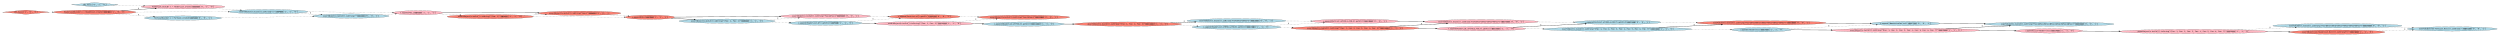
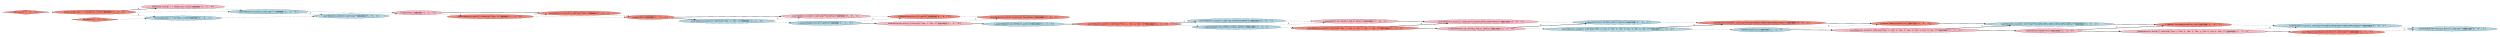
node "a01_basic['0', '1', '0']": removed
node "a01_basic['0', '0', '1']": added
node "x.append((NameValuePair)null)@@@17@@@['0', '0', '1']": fillcolor lightblue -> salmon
node "x.append((List<NameValuePair>)null)@@@19@@@['0', '0', '1']": added
